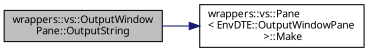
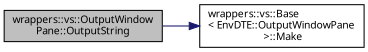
node "wrappers::vs::Pane < EnvDTE::OutputWindowPane >::Make": label "wrappers::vs::Pane < EnvDTE::OutputWindowPane >::Make" -> "wrappers::vs::Base < EnvDTE::OutputWindowPane >::Make"
